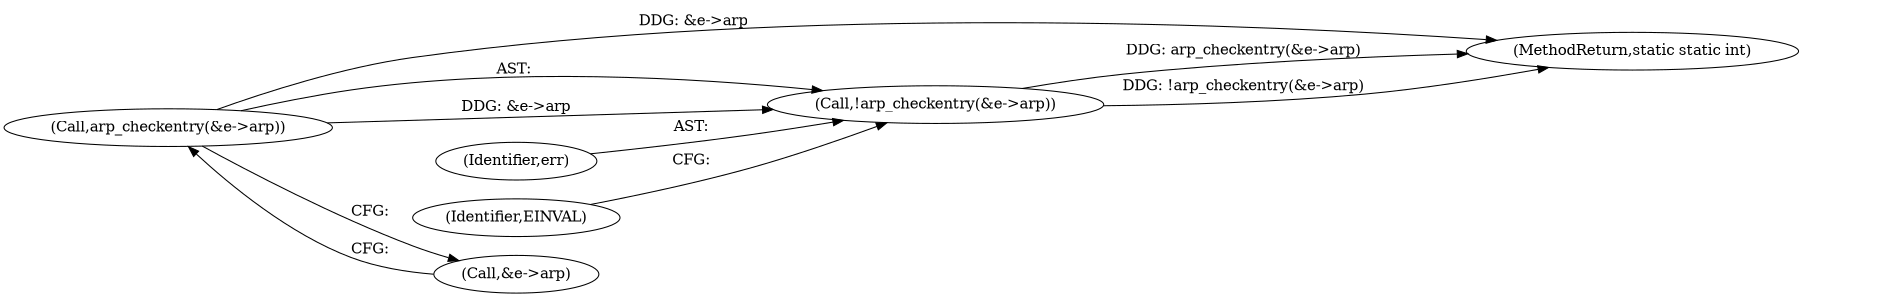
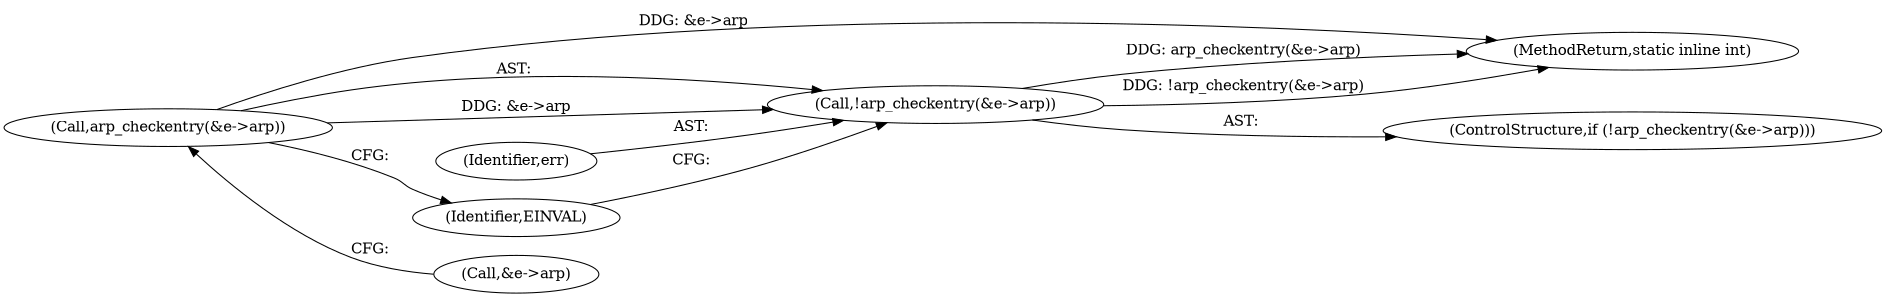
node "(MethodReturn,static static int)": label "(MethodReturn,static static int)" -> "(MethodReturn,static inline int)"
node "(ControlStructure,if (!arp_checkentry(&e->arp)))": added
edge "(Call,arp_checkentry(&e->arp))" -> "(Call,&e->arp)": now "(Call,arp_checkentry(&e->arp))" -> "(Identifier,EINVAL)"
